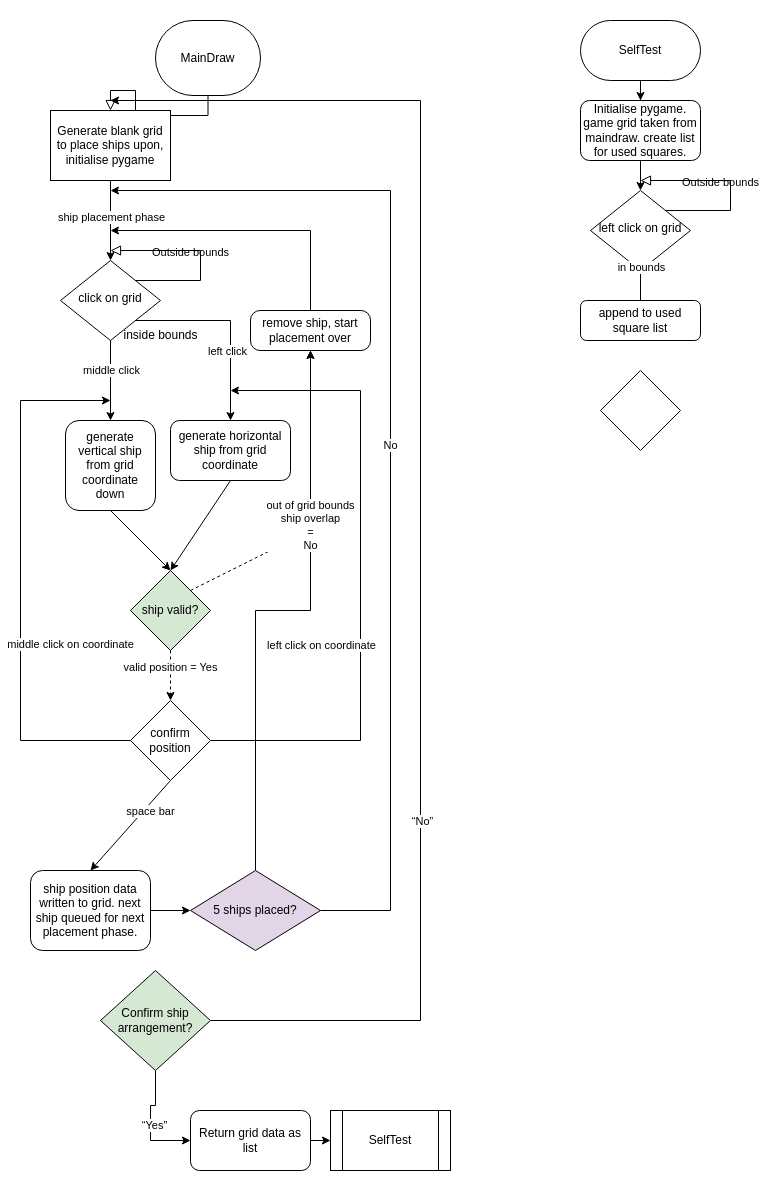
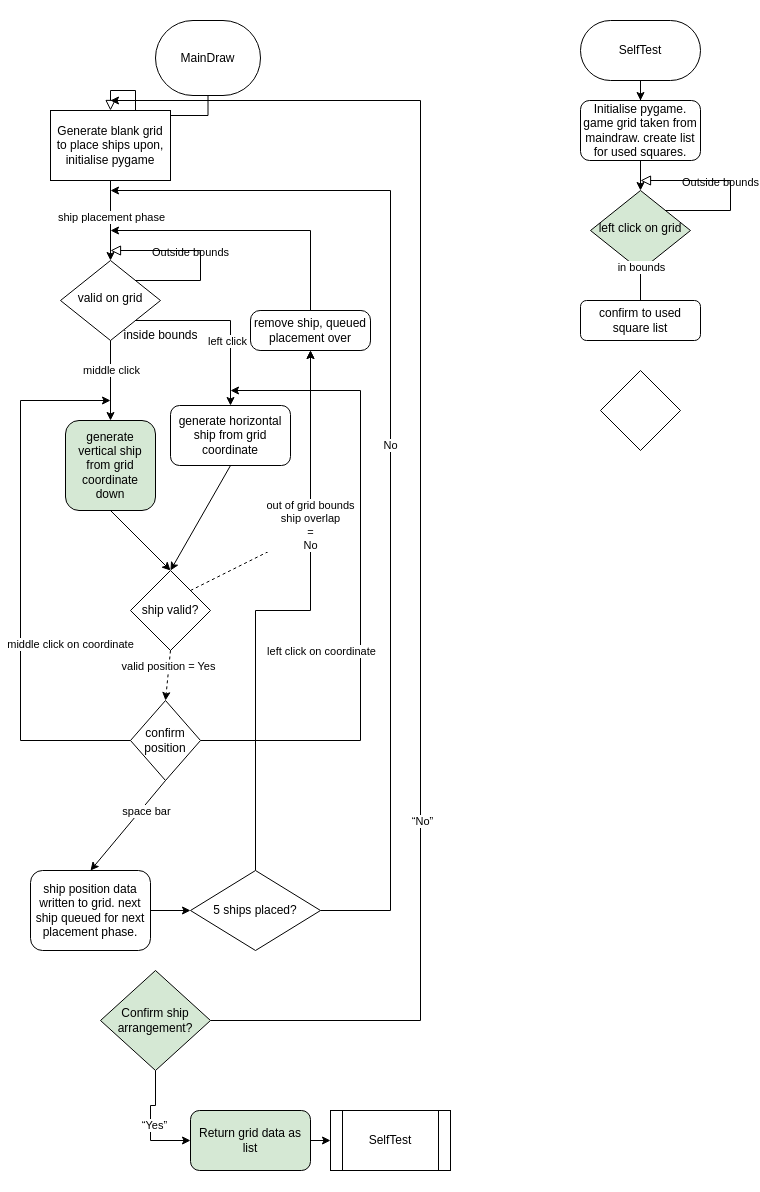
node "left click on grid": fillcolor #ffffff -> #d5e8d4
node "click on grid": label "click on grid" -> "valid on grid"
node "append to used square list": label "append to used square list" -> "confirm to used square list"
node "remove ship, start placement over": label "remove ship, start placement over" -> "remove ship, queued placement over"
node "generate horizontal ship from grid coordinate": moved (231, 451) -> (231, 436)
node "generate vertical ship from grid coordinate down": fillcolor #ffffff -> #d5e8d4
node "ship valid?": fillcolor #d5e8d4 -> #ffffff
node "confirm position": size 80x80 -> 70x80
node "5 ships placed?": fillcolor #e1d5e7 -> #ffffff
node "Return grid data as list": fillcolor #ffffff -> #d5e8d4
